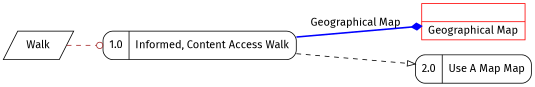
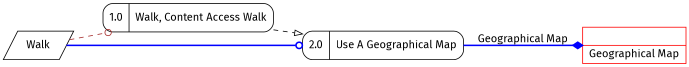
edge "1.0" -> "Geographical Map": now "2.0" -> "Geographical Map"
edge "Walk" -> "2.0": added
node "1.0": text "Informed, Content Access Walk" -> "Walk, Content Access Walk"
node "2.0": text "Use A Map Map" -> "Use A Geographical Map"
